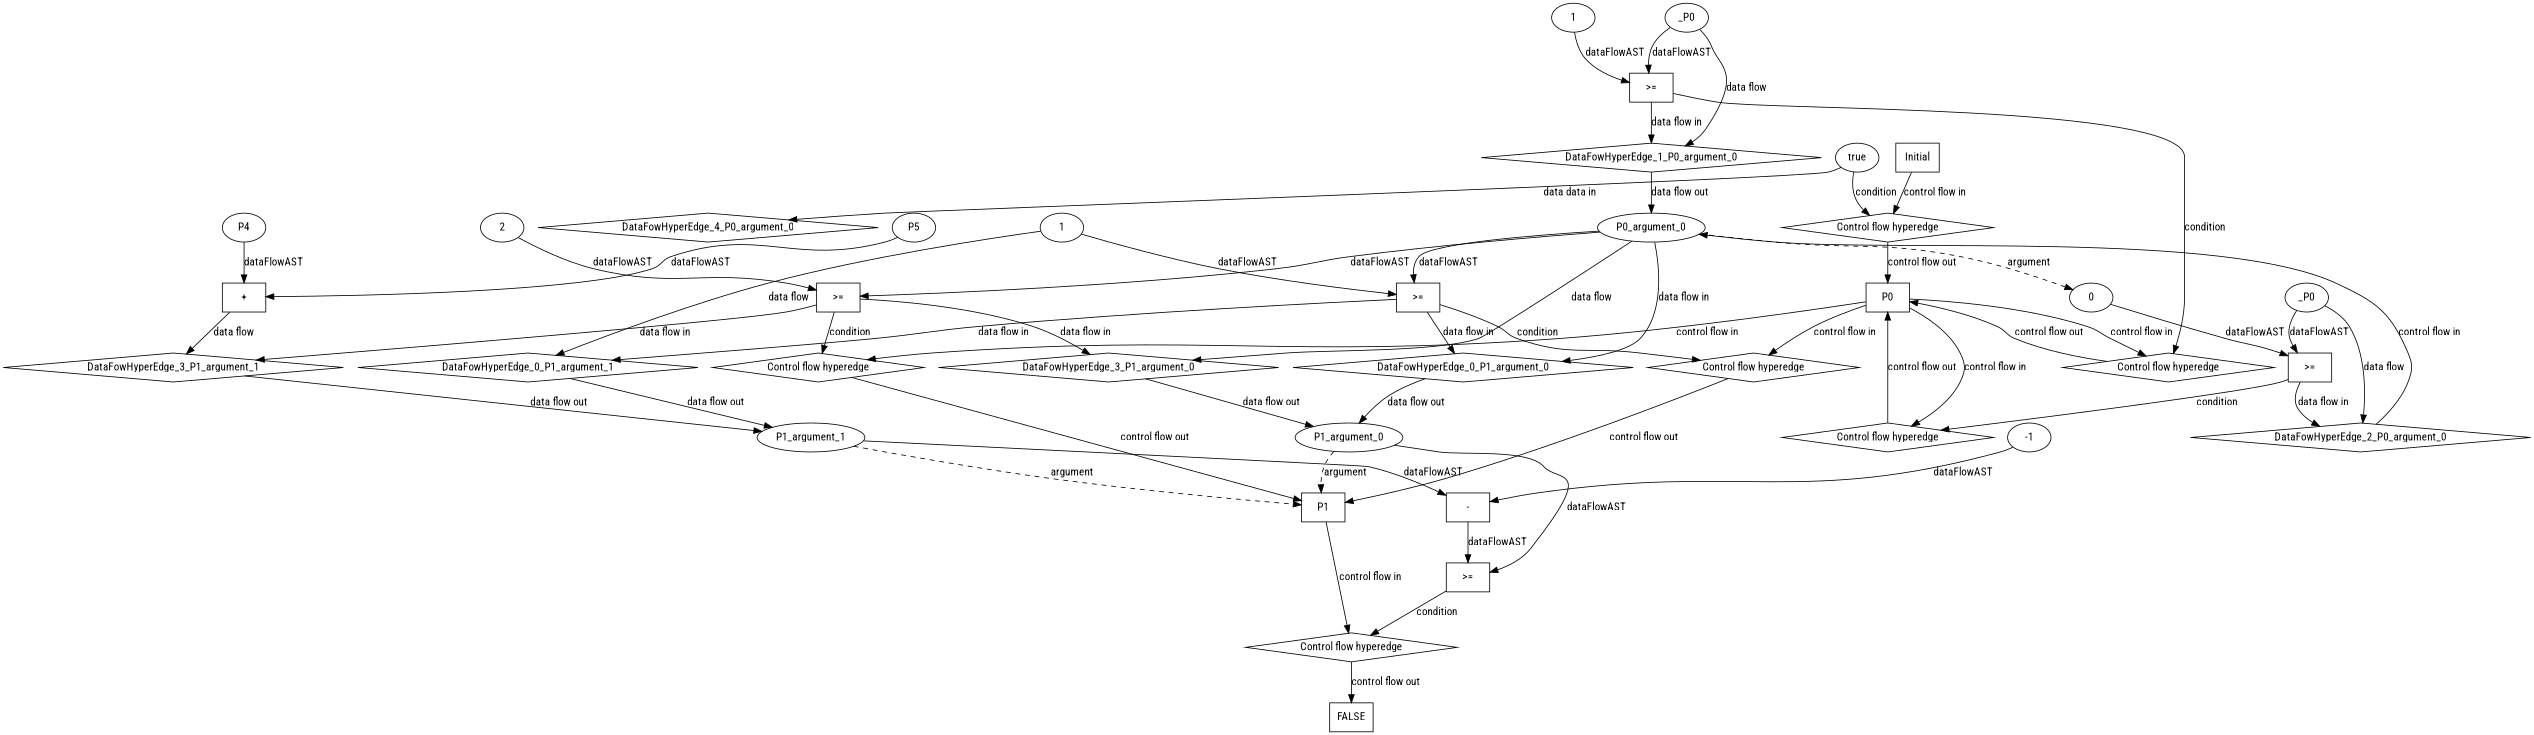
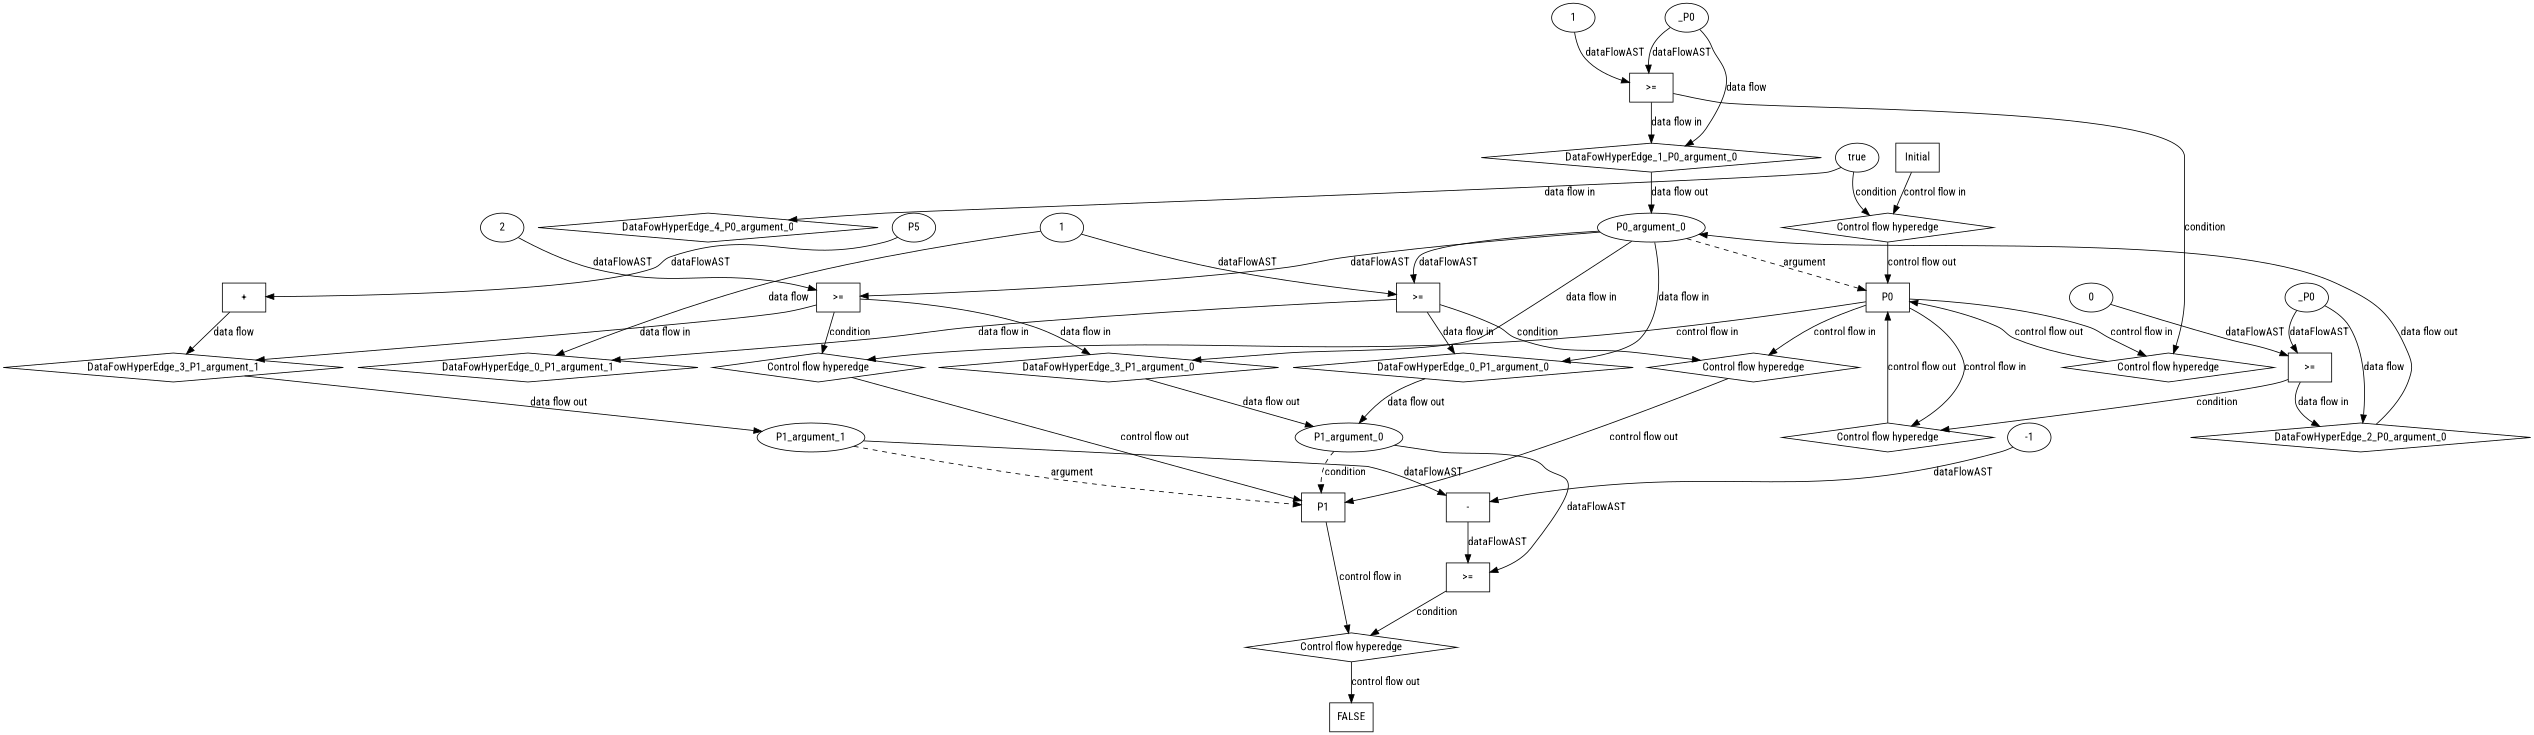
edge "true" -> "DataFowHyperEdge_4_P0_argument_0": label "data data in" -> "data flow in"
node "P4": removed
edge "P0_argument_0" -> "0": now "P0_argument_0" -> "P0"
edge "P0_argument_0" -> "DataFowHyperEdge_3_P1_argument_0": label "data flow" -> "data flow in"
edge "DataFowHyperEdge_2_P0_argument_0" -> "P0_argument_0": label "control flow in" -> "data flow out"
edge "DataFowHyperEdge_0_P1_argument_1" -> "P1_argument_1": removed, label "data flow out"
edge "P1_argument_0" -> "P1": label "argument" -> "condition"
